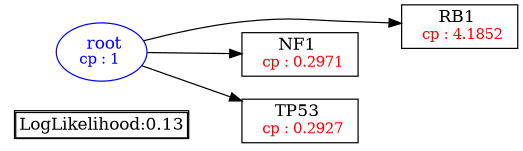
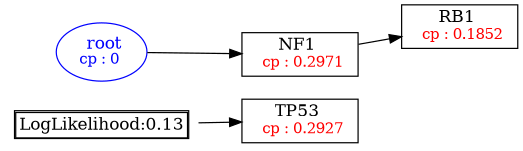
edge "root" -> "RB1": now "NF1" -> "RB1"
node "RB1": text "cp : 4.1852" -> "cp : 0.1852"
node "root": text "cp : 1" -> "cp : 0"
edge "root" -> "TP53": now "LogLikelihood:0.13" -> "TP53"
